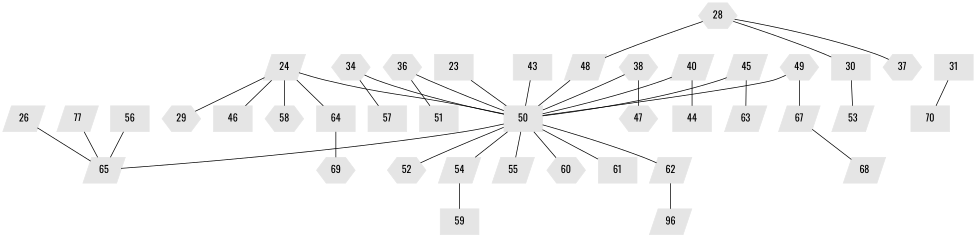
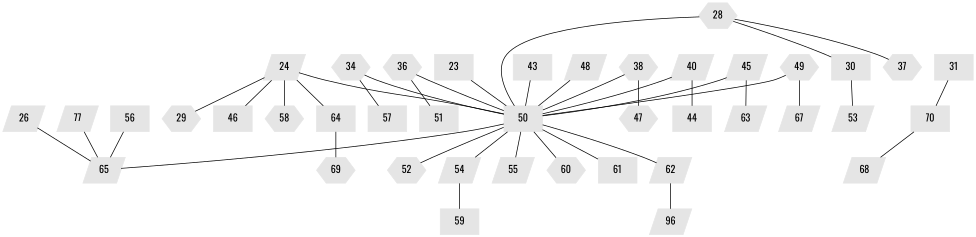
edge "28" -- "48": now "28" -- "50"
edge "67" -- "68": now "70" -- "68"
